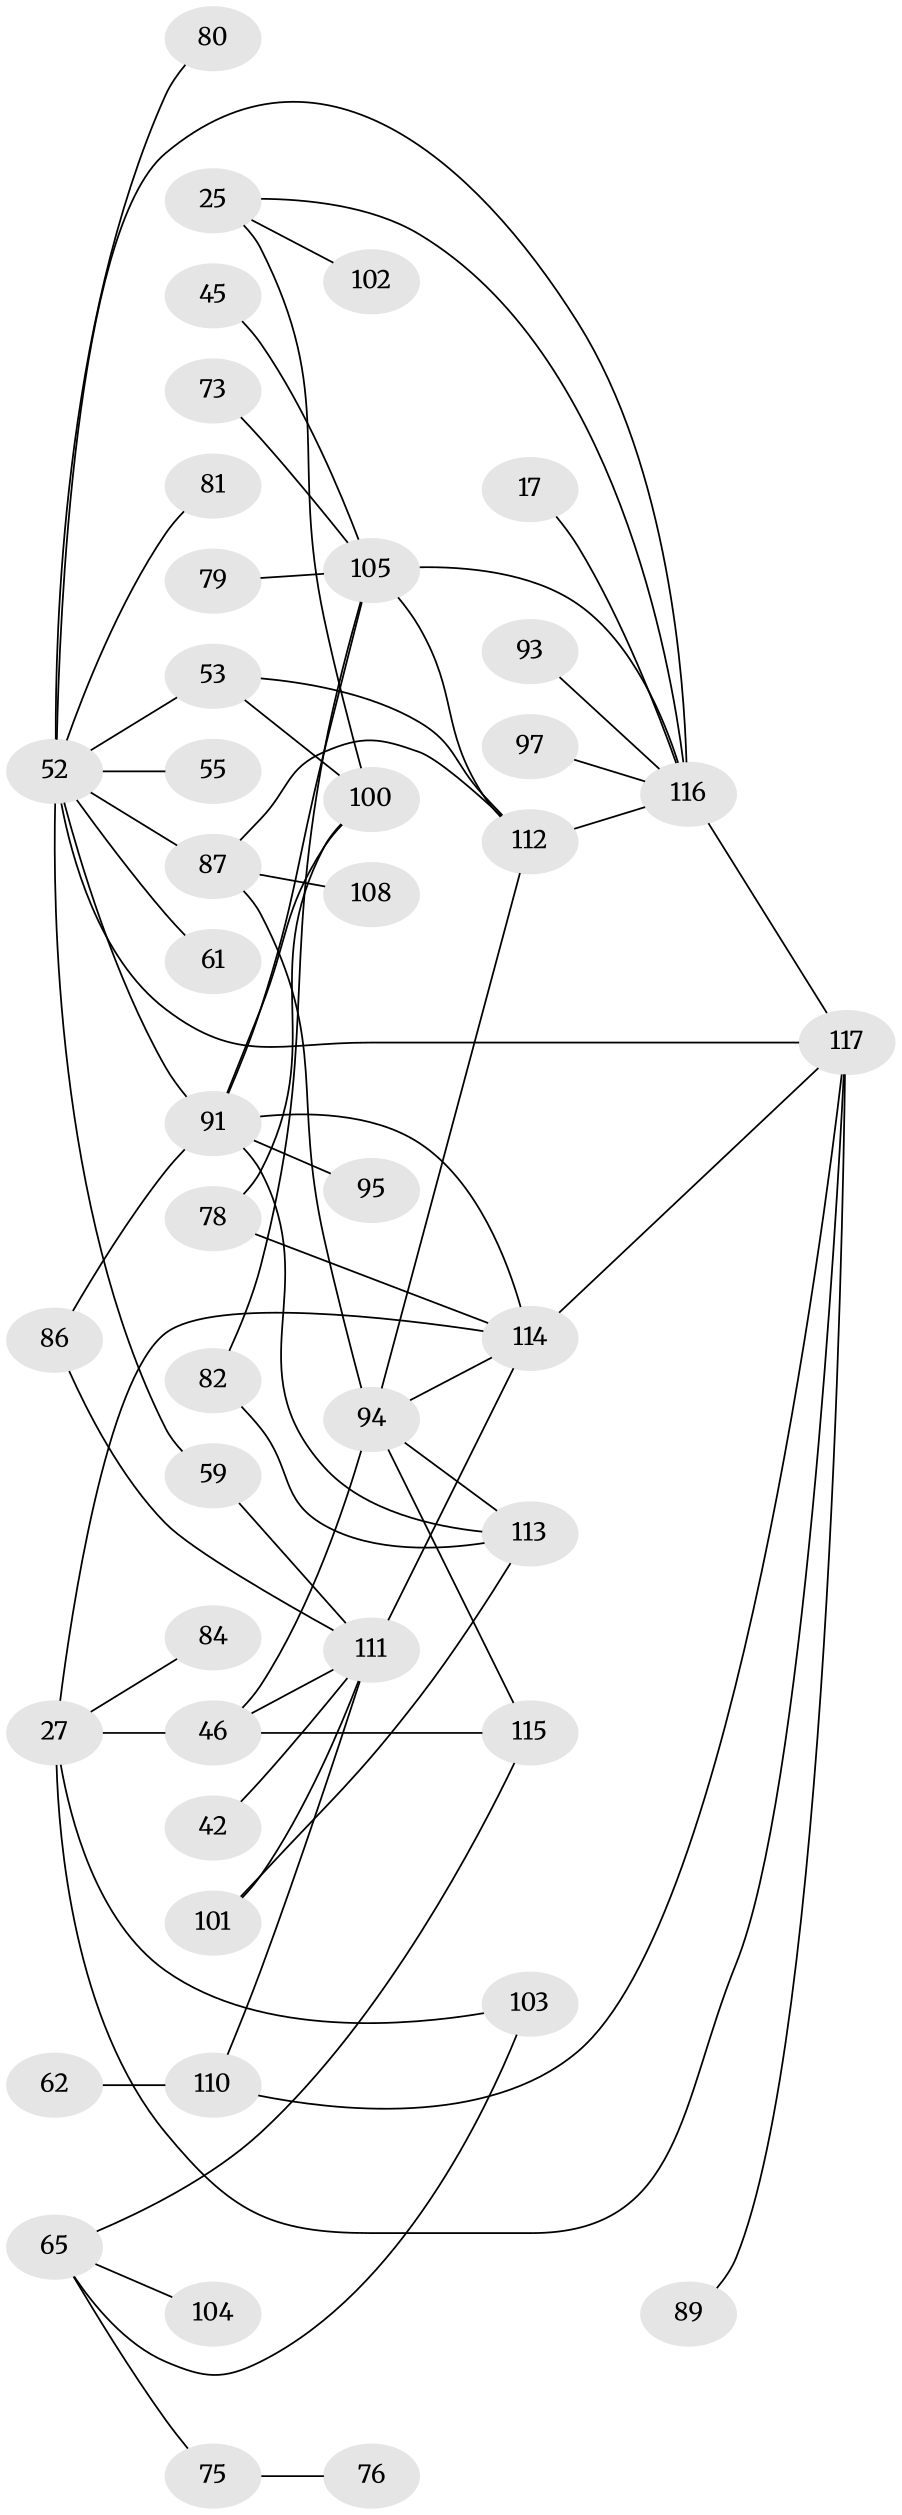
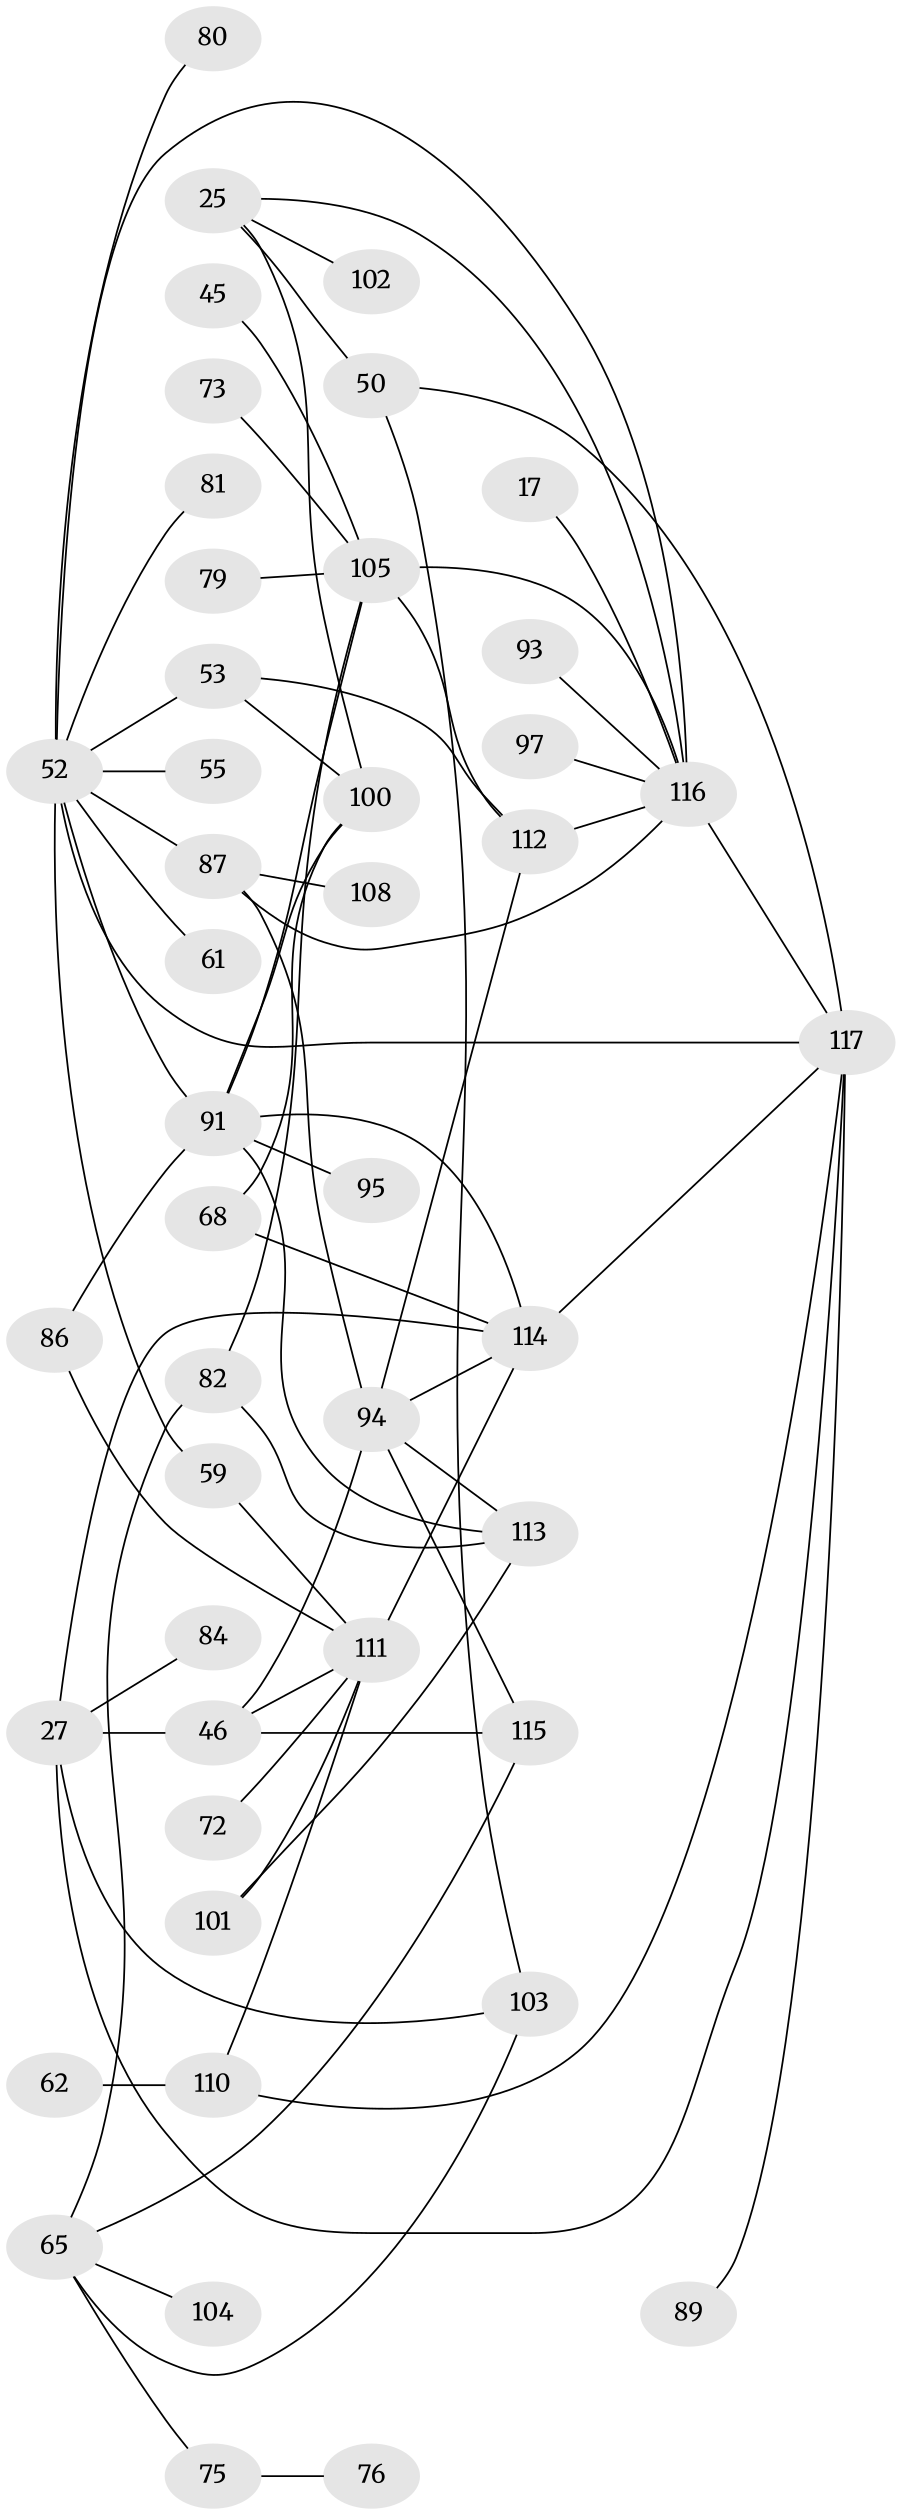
node "50": added
edge "112" -- "87": now "116" -- "87"
node "78": label "78" -> "68"
edge "82" -- "65": added
node "42": label "42" -> "72"
